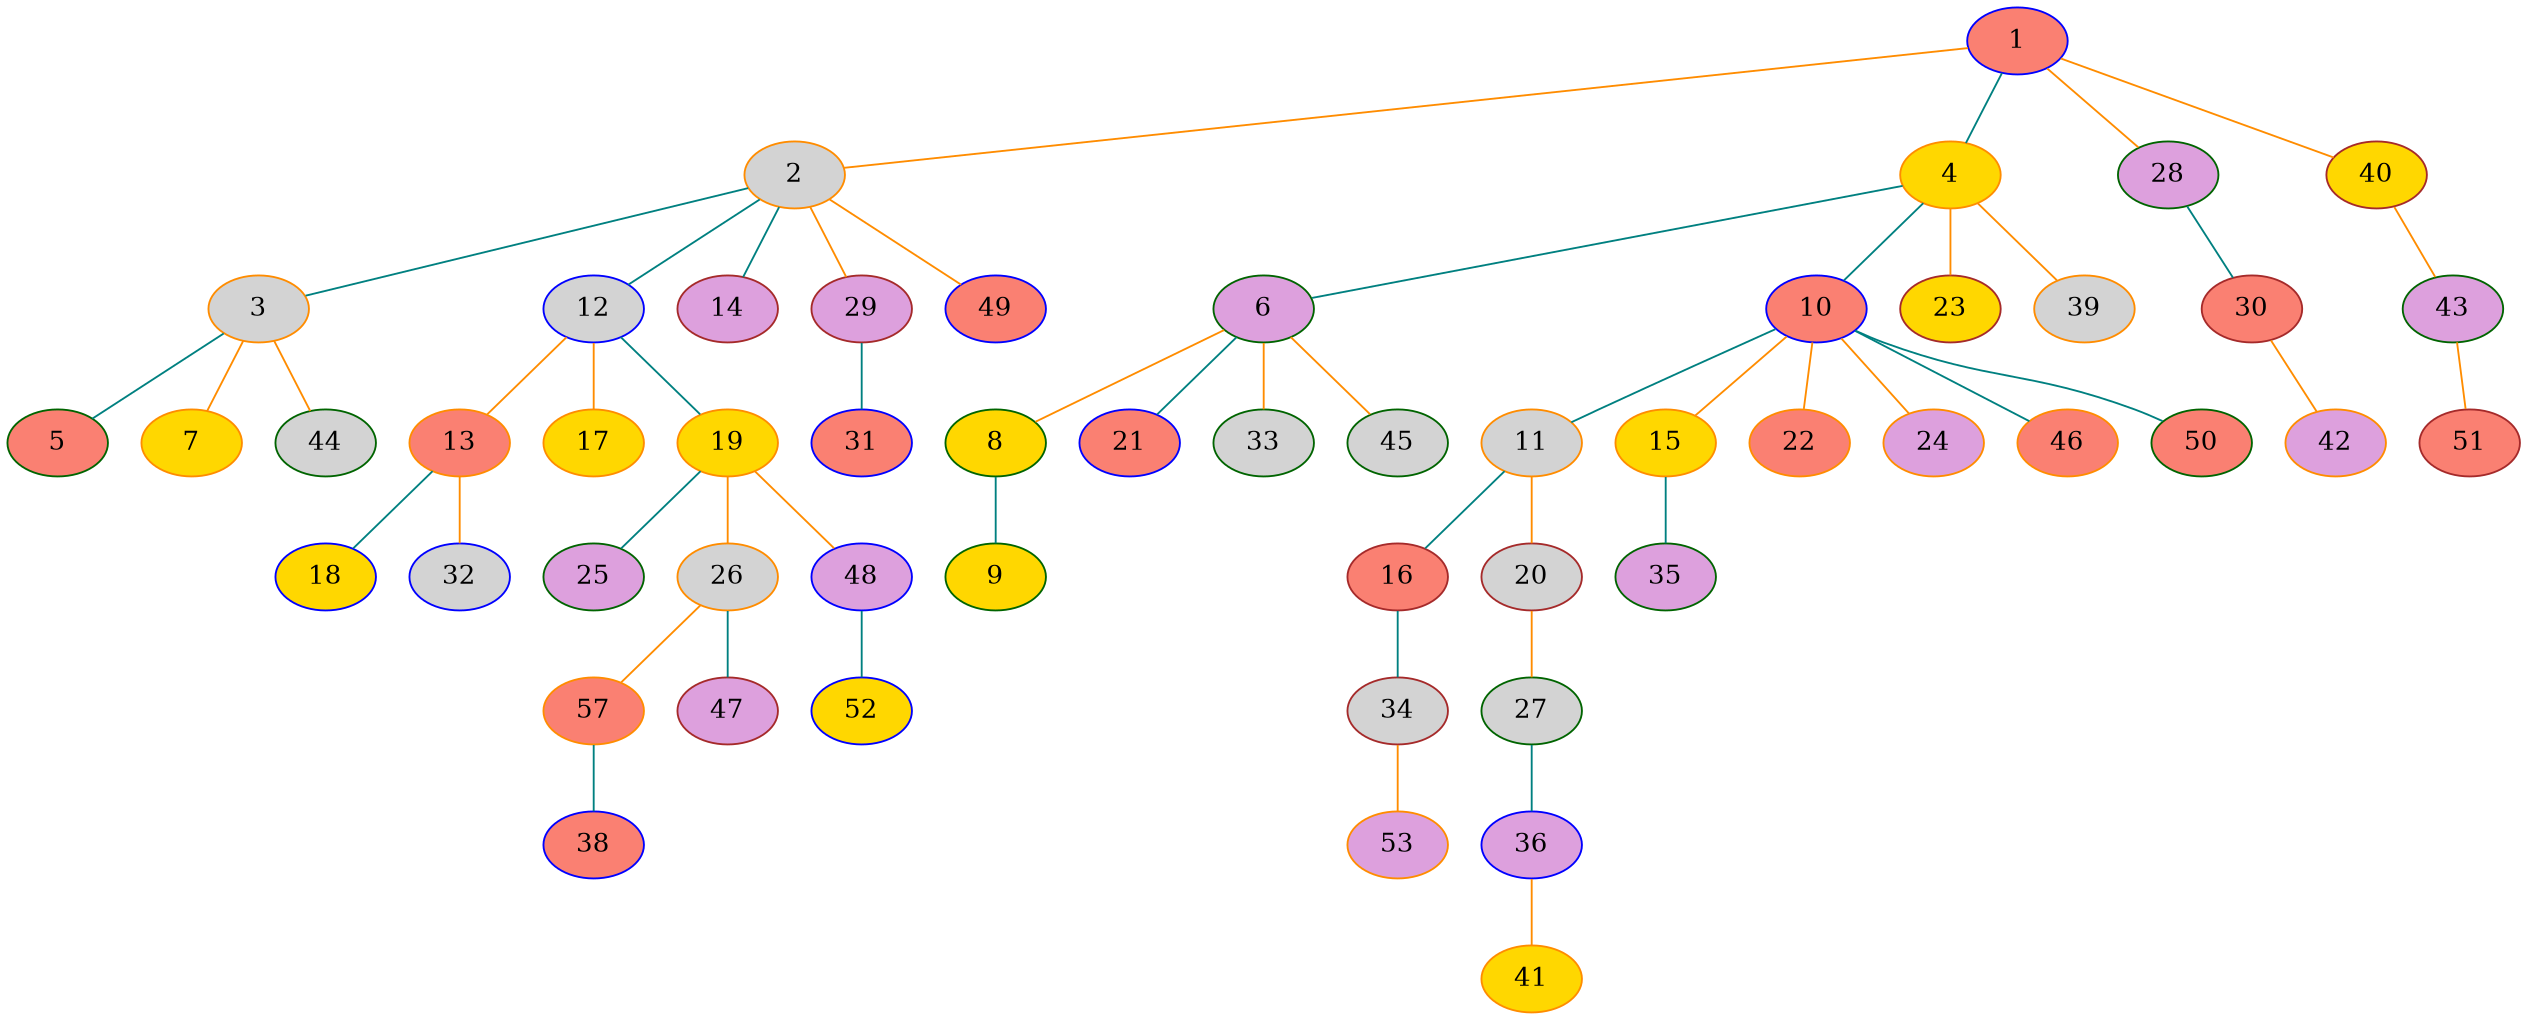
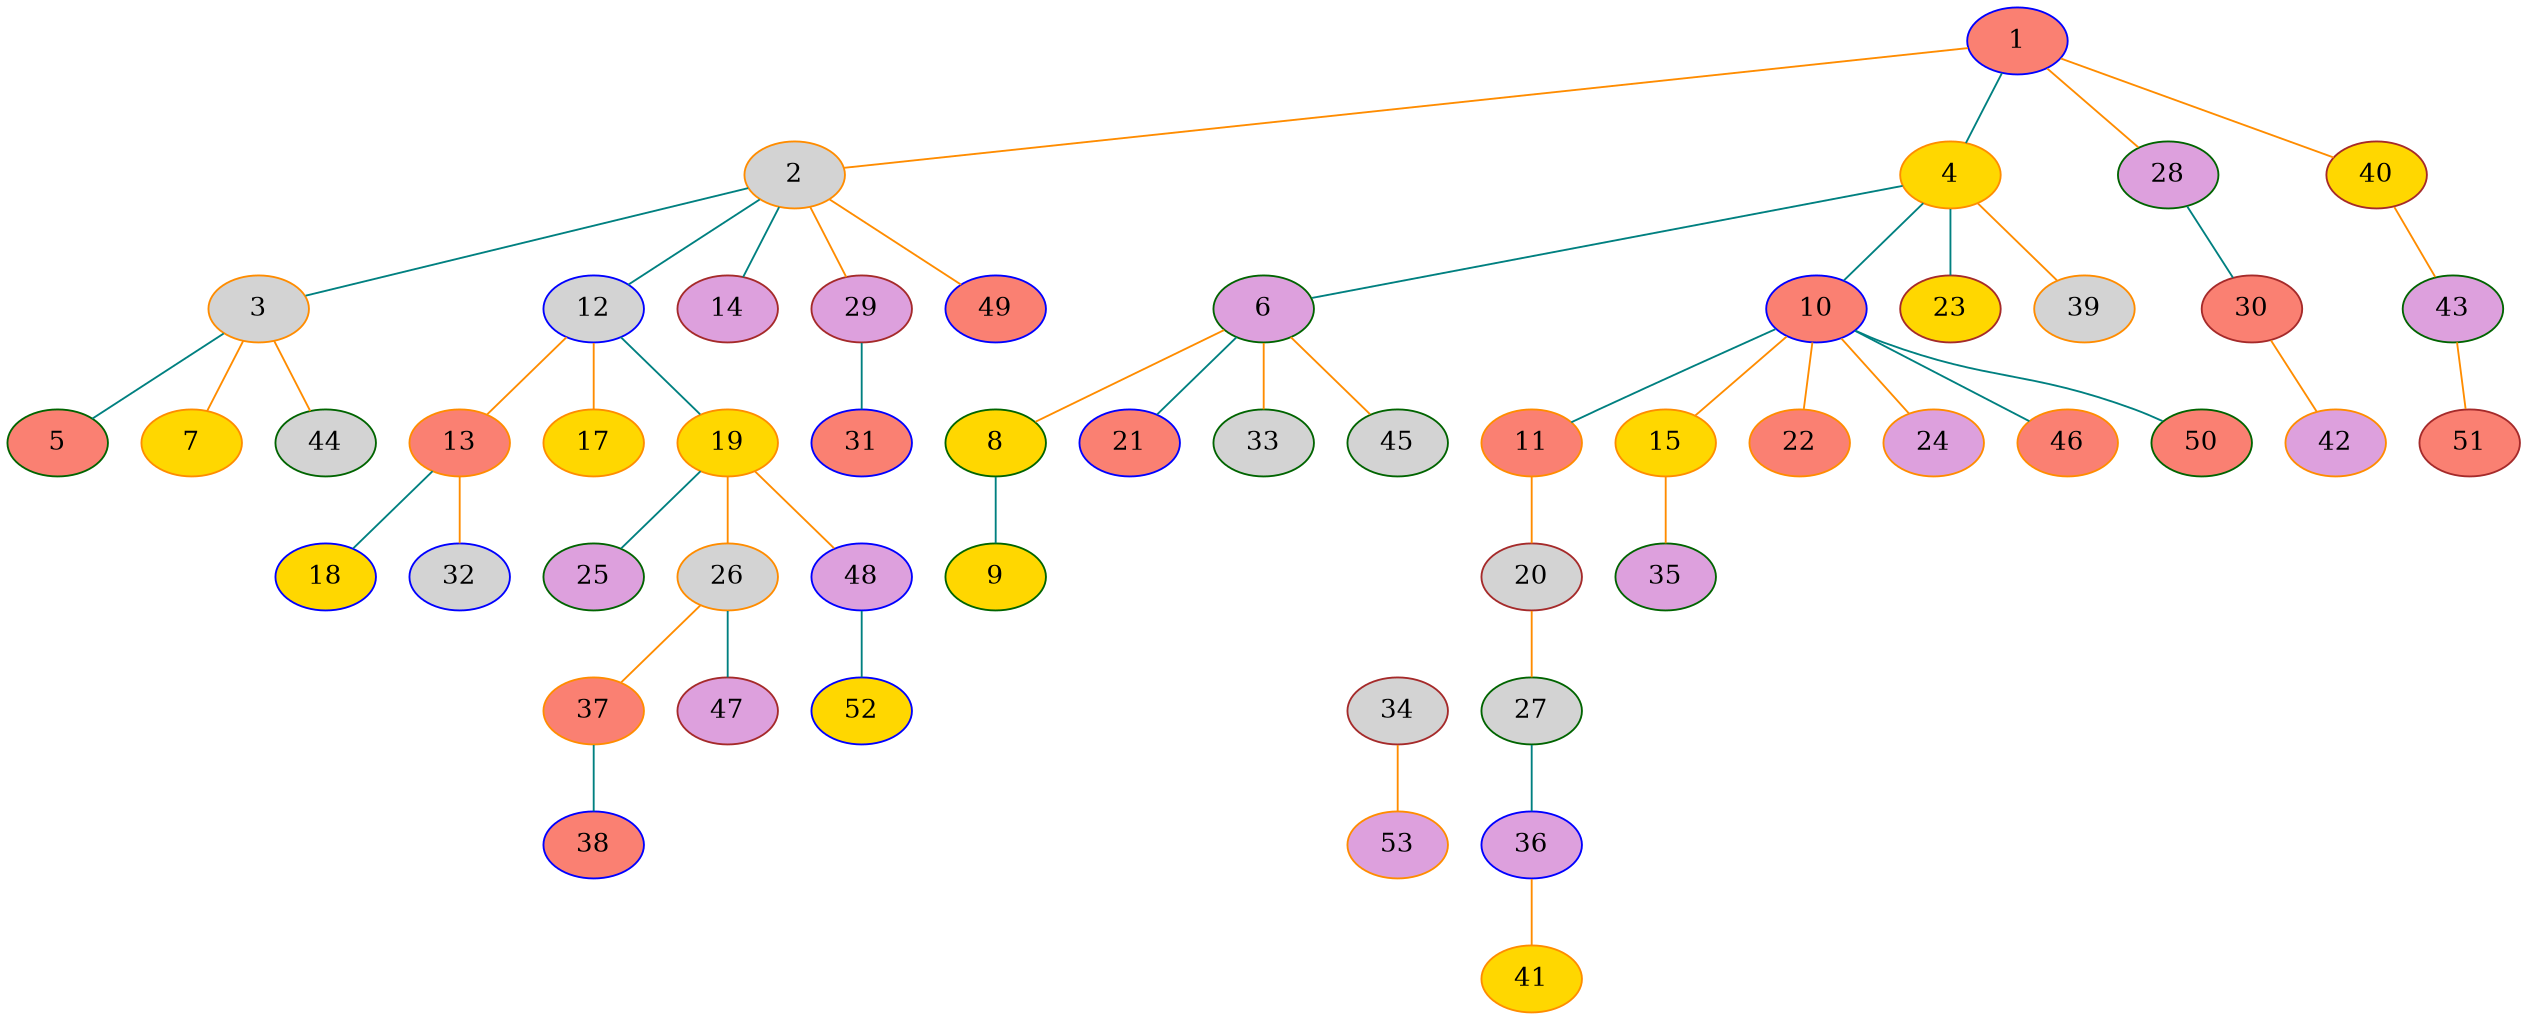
edge "4" -- "23": color darkorange -> teal
node "11": fillcolor lightgrey -> salmon
edge "15" -- "35": color teal -> darkorange
node "16": removed
node "57": label "57" -> "37"
